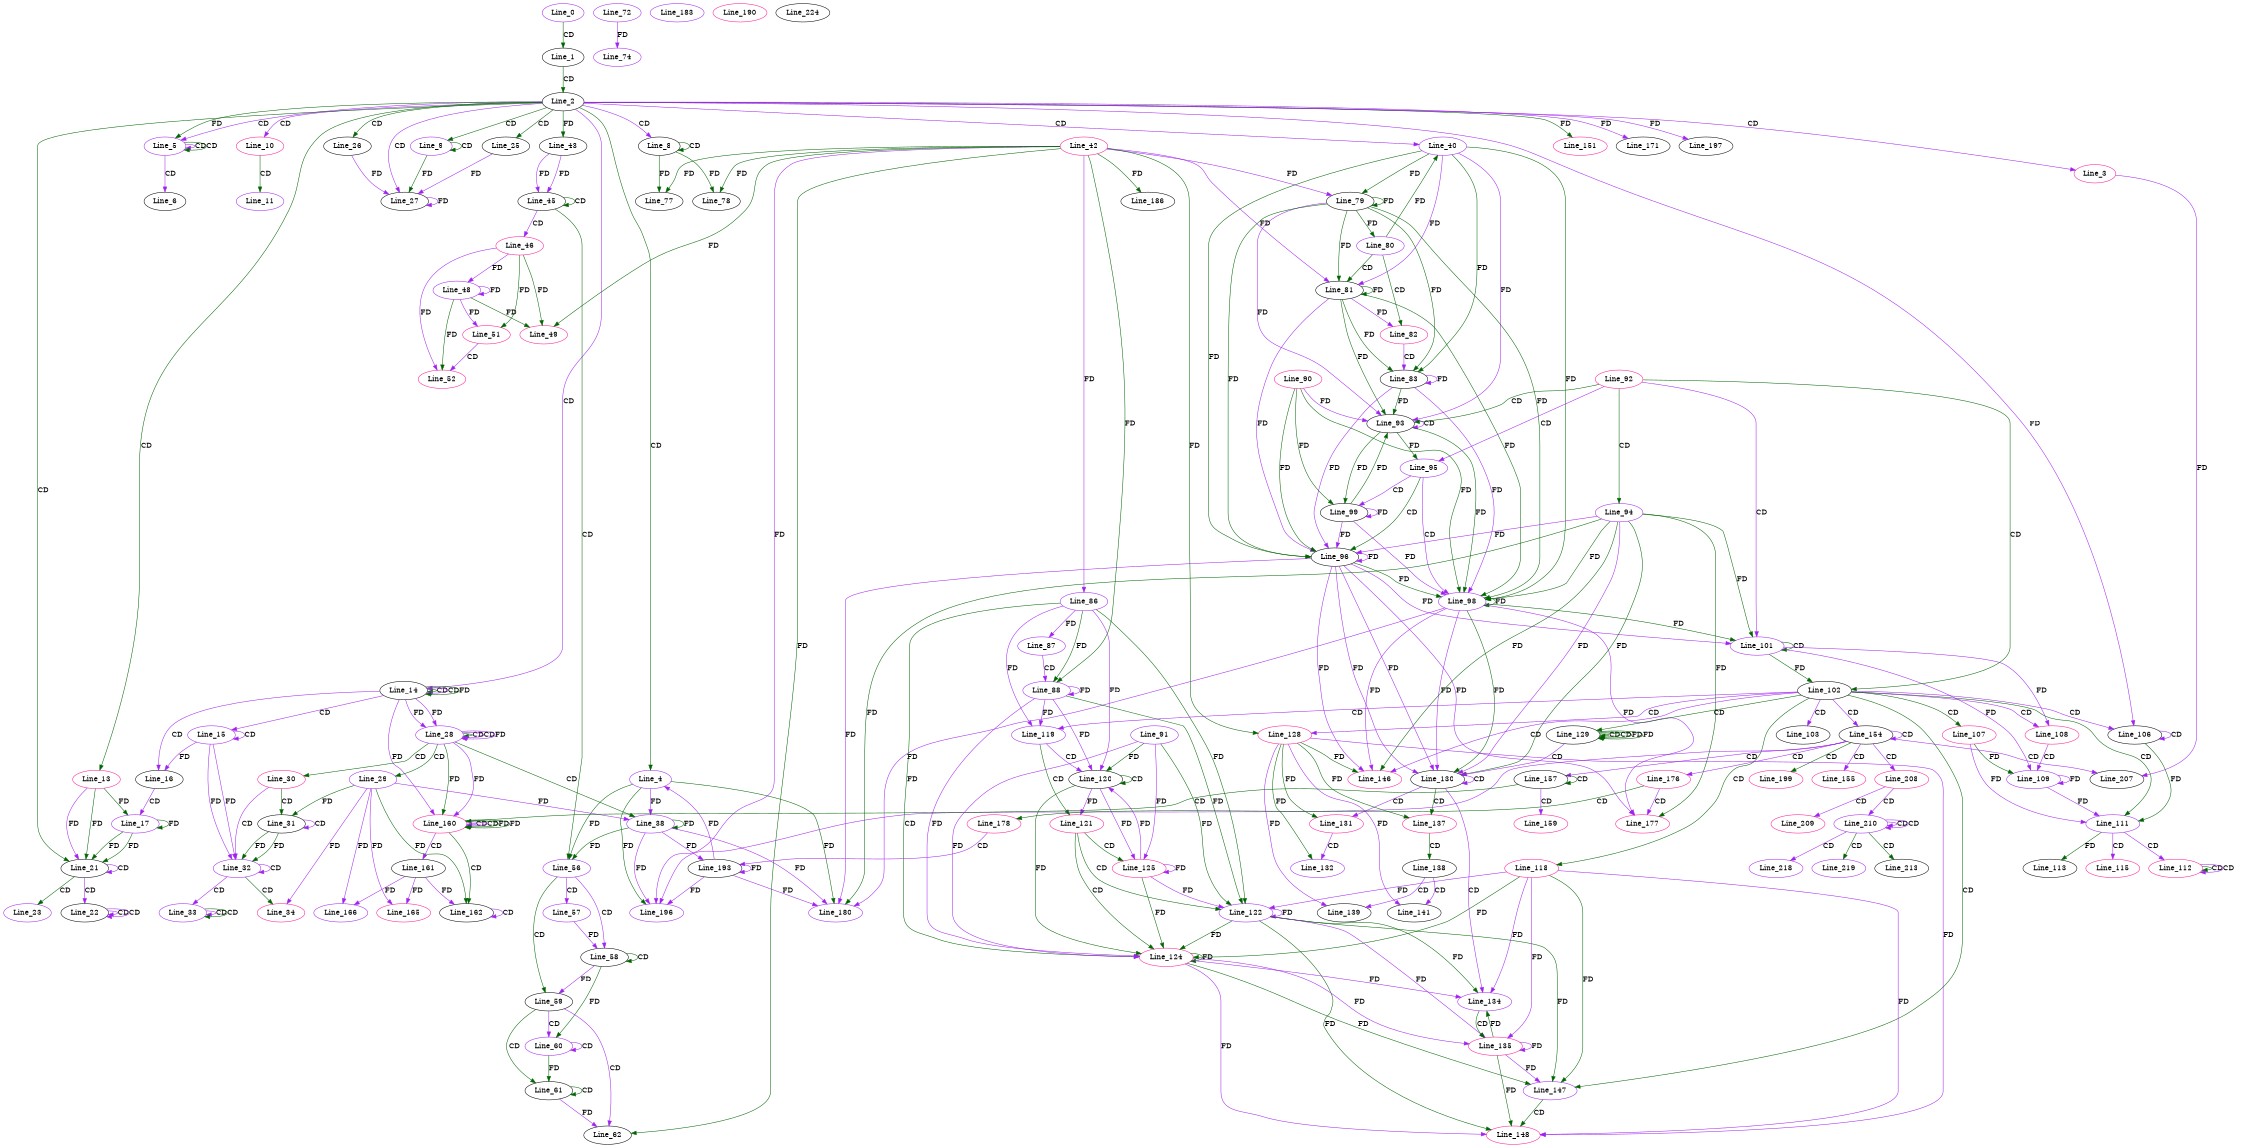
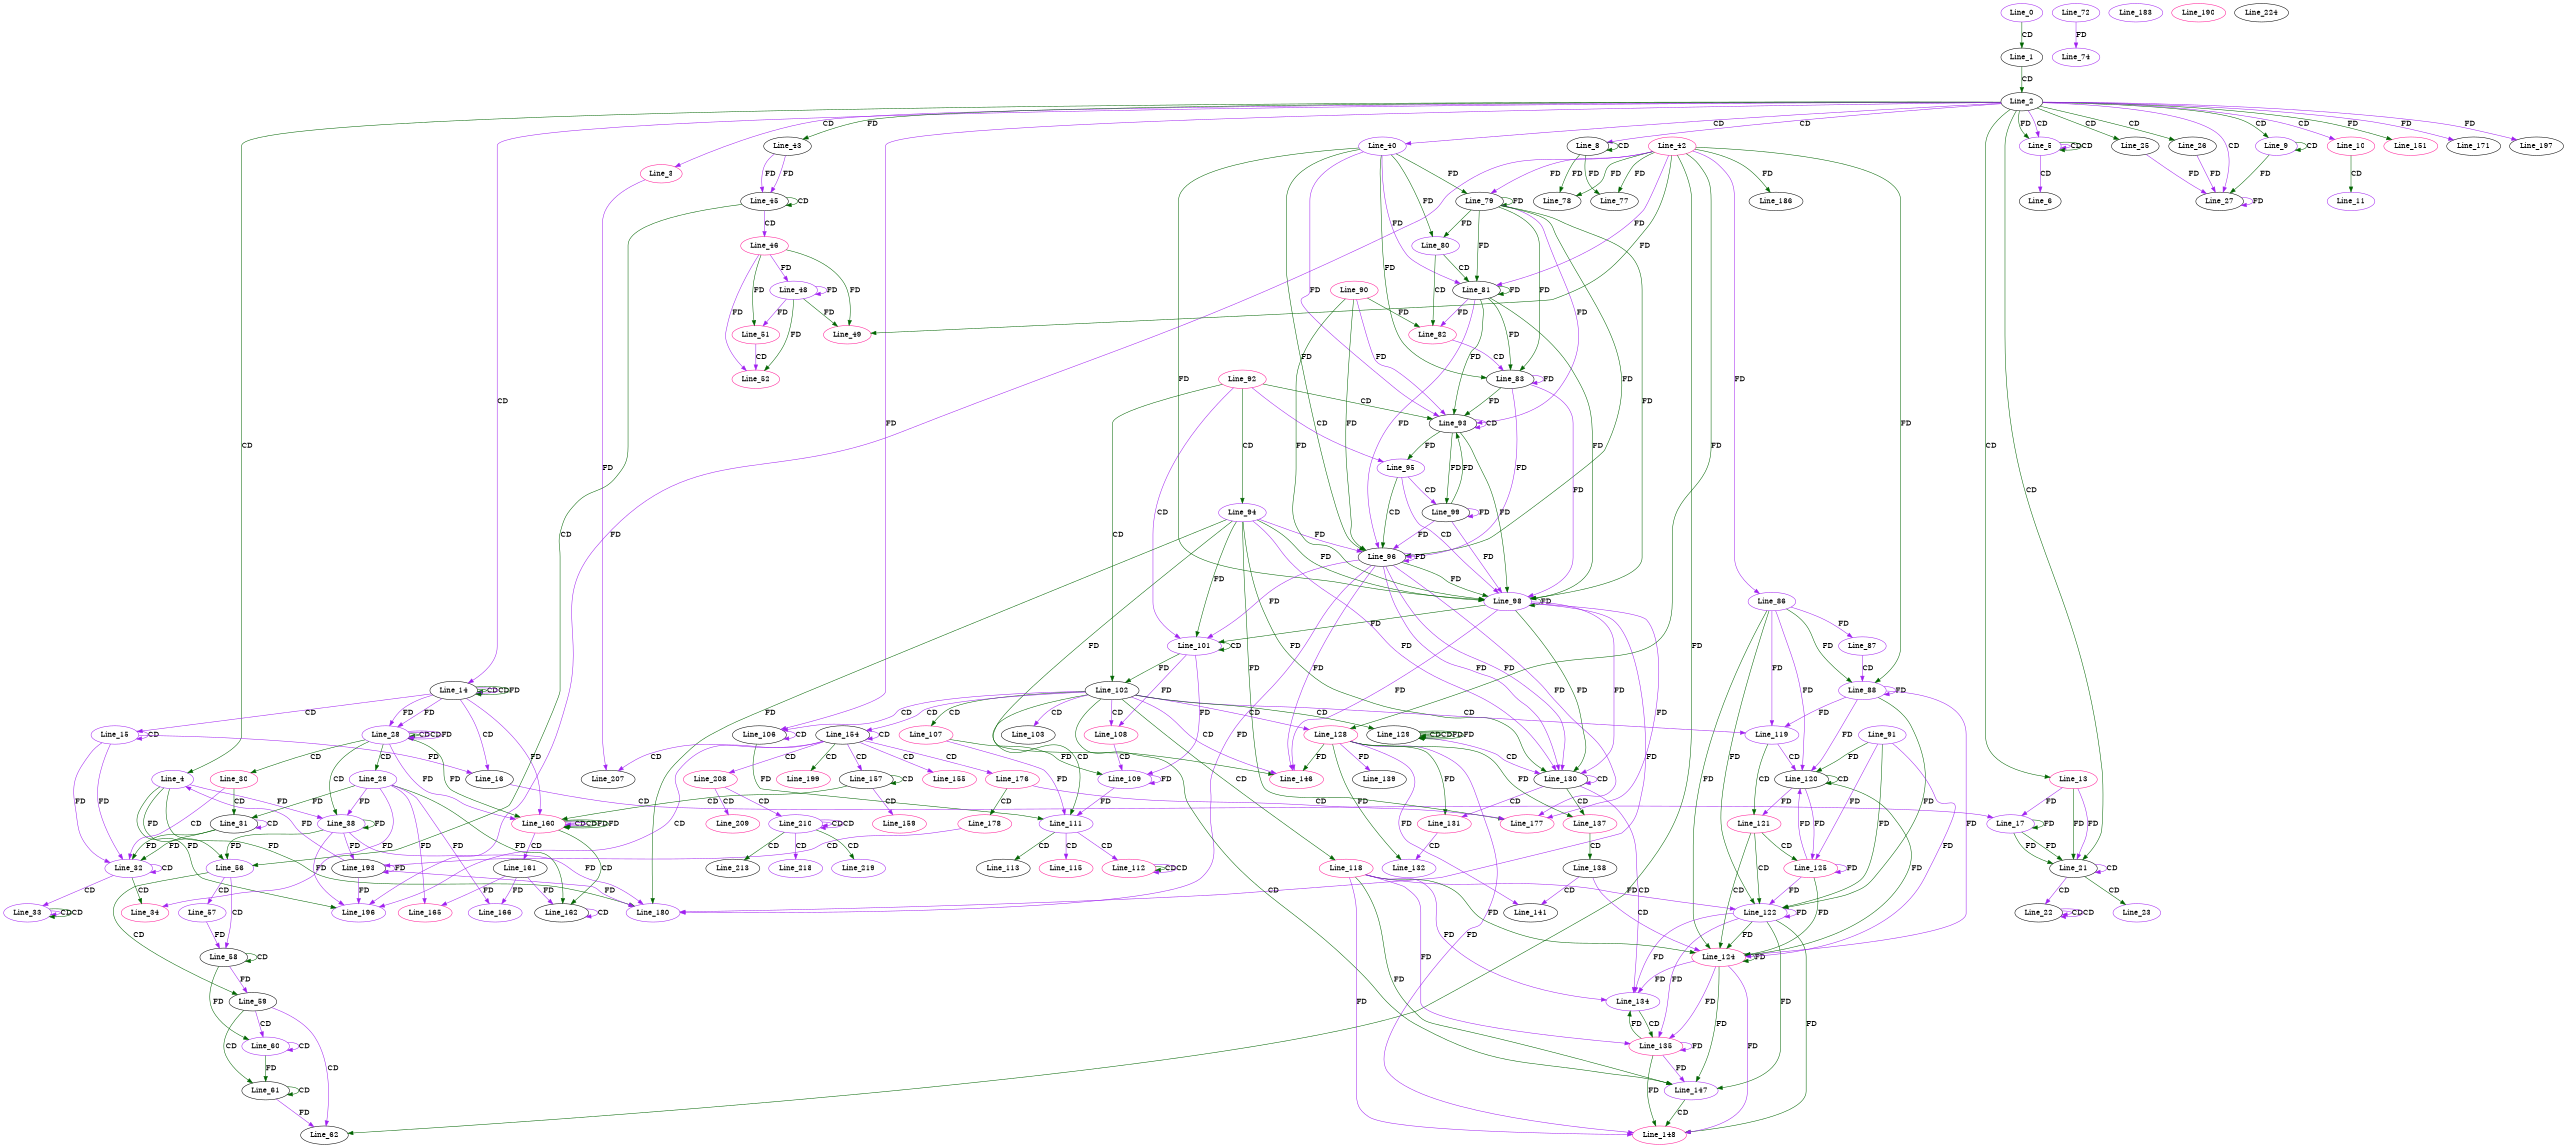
edge "Line_80" -> "Line_40": reversed
edge "Line_90" -> "Line_99": now "Line_90" -> "Line_82"
edge "Line_13" -> "Line_17": color darkgreen -> purple
edge "Line_111" -> "Line_113": label "FD" -> "CD"
edge "Line_138" -> "Line_139": now "Line_138" -> "Line_124"
edge "Line_122" -> "Line_134": color darkgreen -> purple
